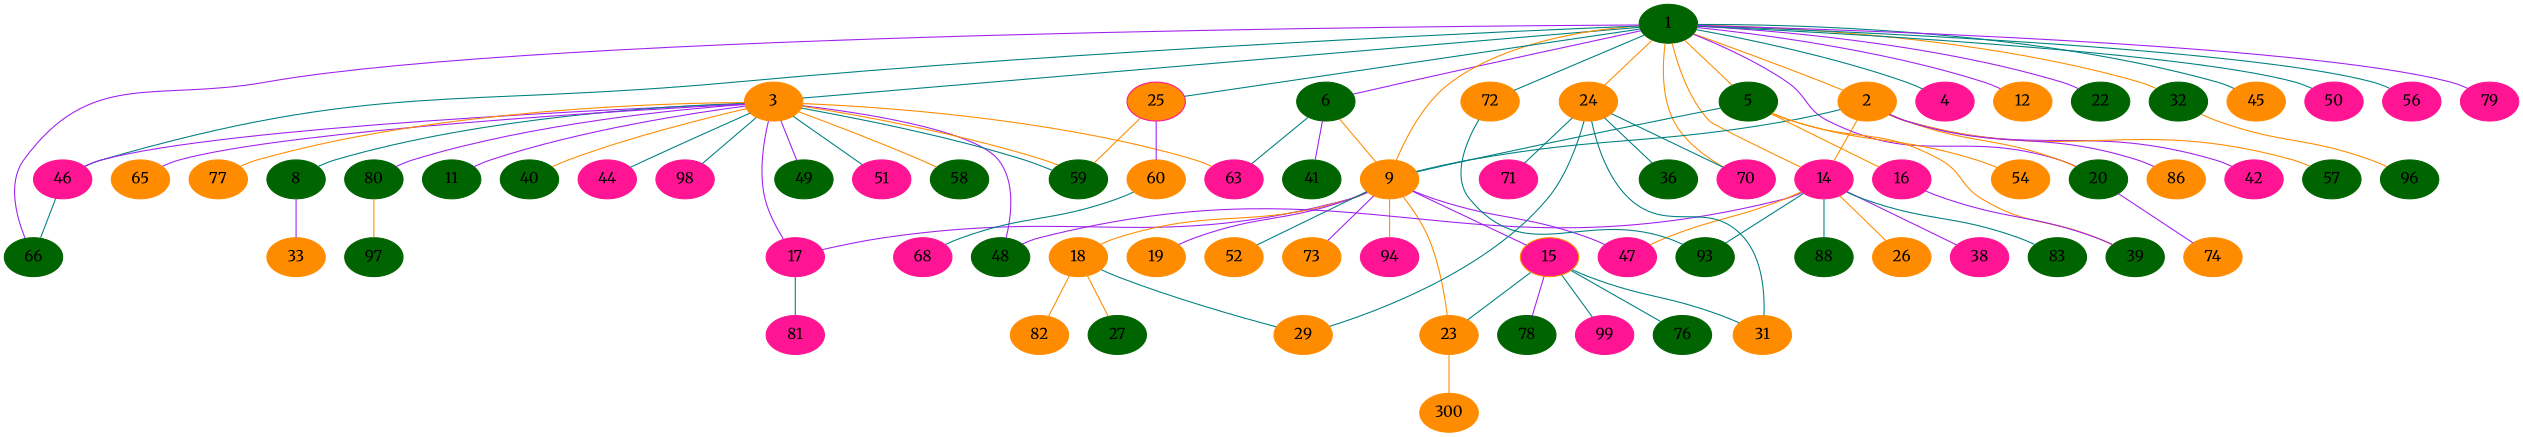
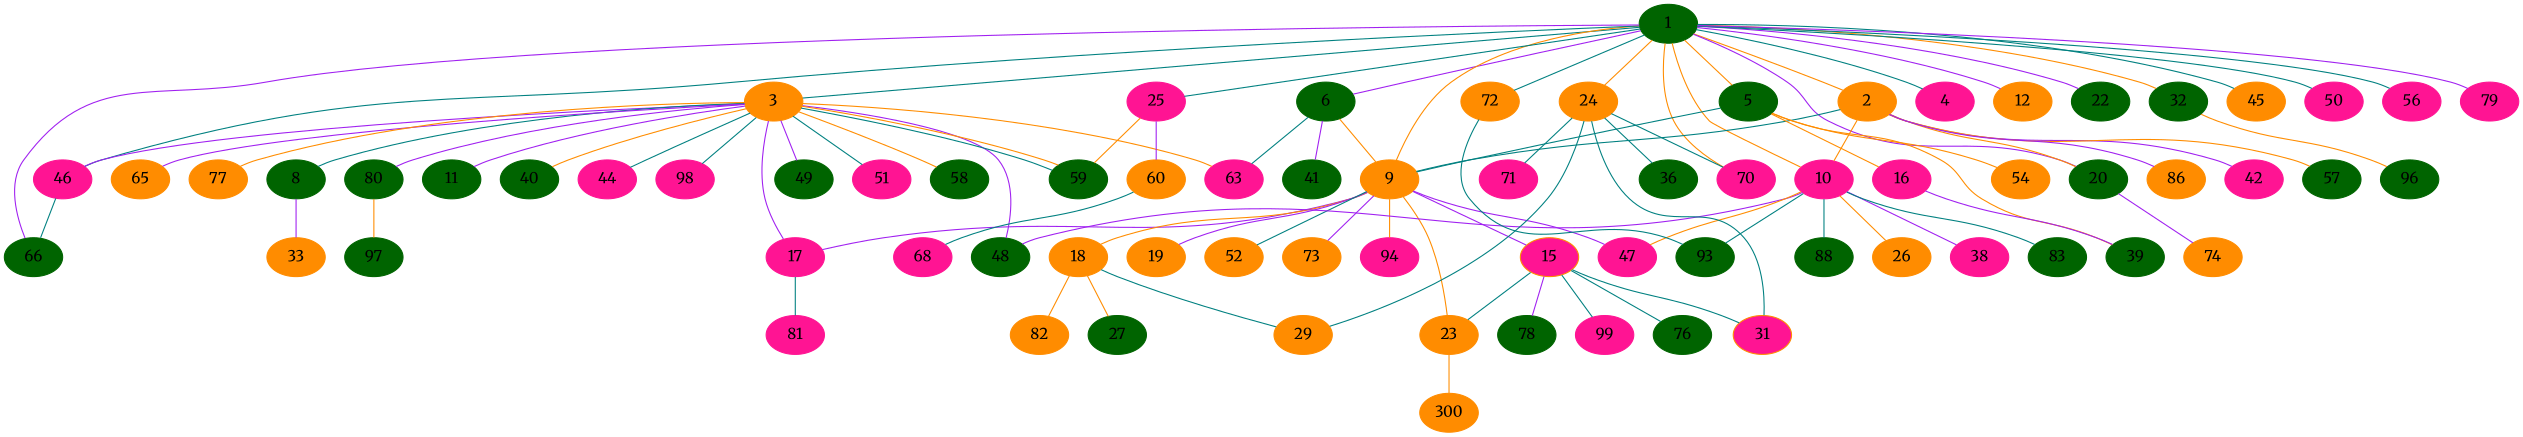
node "25": fillcolor darkorange -> deeppink
node "14": label "14" -> "10"
node "31": fillcolor darkorange -> deeppink
